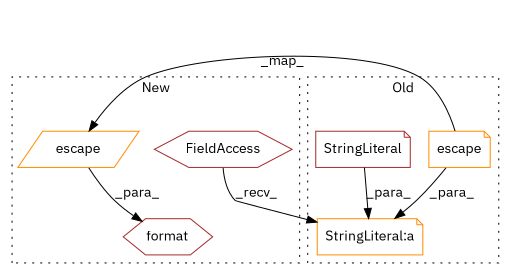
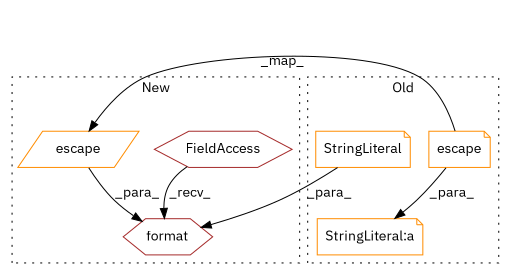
node "StringLiteral": color brown -> darkorange
edge "StringLiteral" -> "StringLiteral:a": now "StringLiteral" -> "format"
edge "FieldAccess" -> "StringLiteral:a": now "FieldAccess" -> "format"
